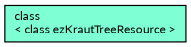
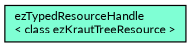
node "class < class ezKrautTreeResource >": label "class < class ezKrautTreeResource >" -> "ezTypedResourceHandle < class ezKrautTreeResource >"
